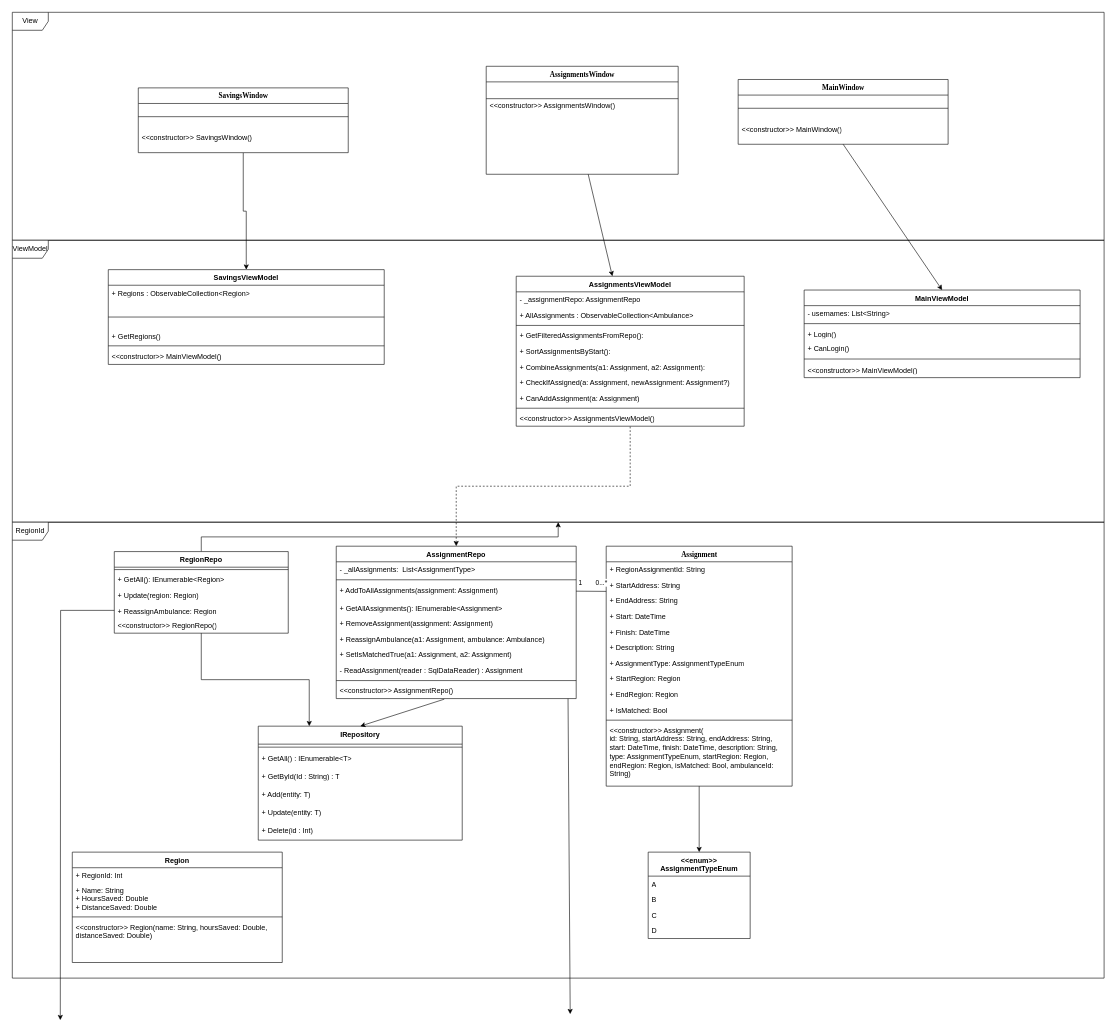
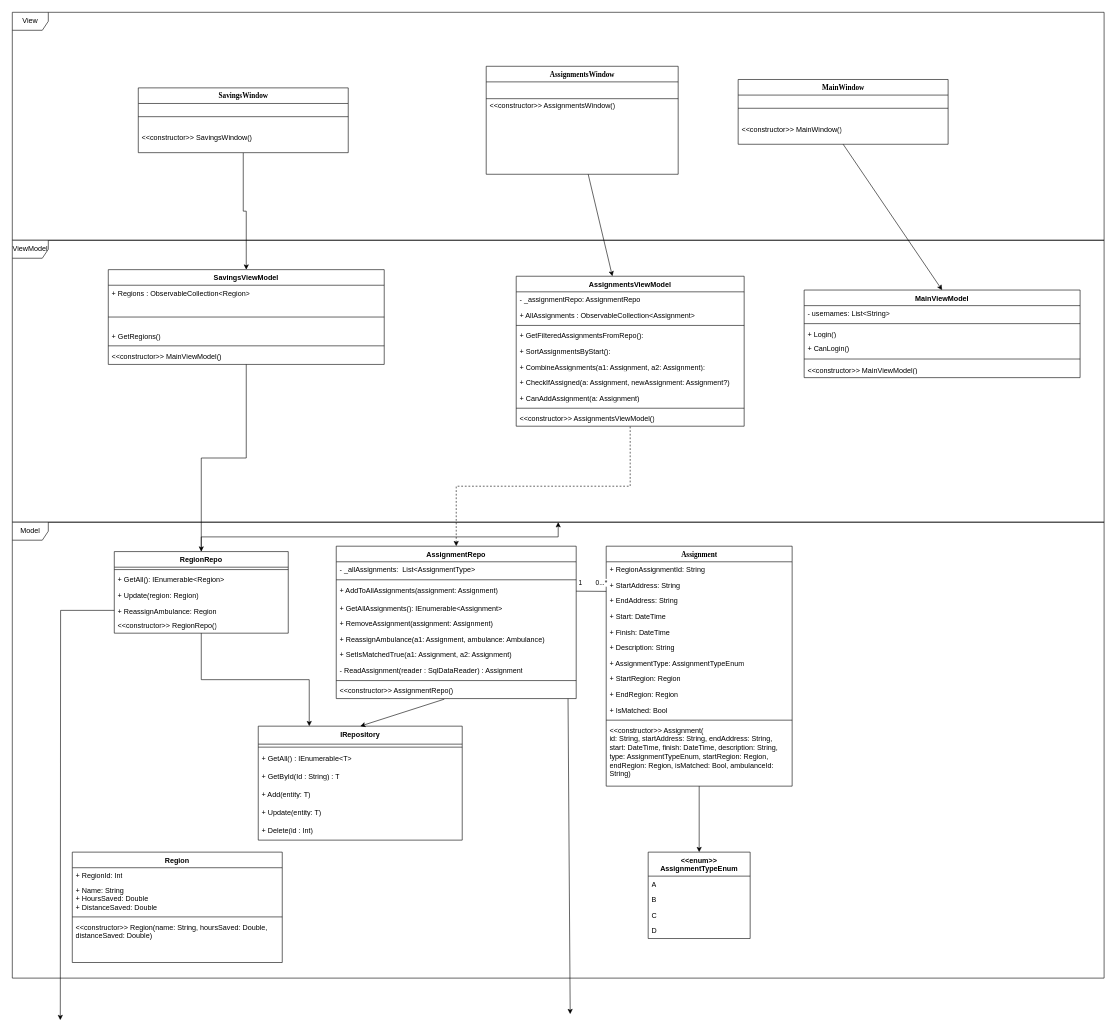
node "+ AllAssignments : ObservableCollection<Ambulance>": label "+ AllAssignments : ObservableCollection<Ambulance>" -> "+ AllAssignments : ObservableCollection<Assignment>"
edge "SavingsViewModel" -> "RegionRepo": added
node "RegionId": label "RegionId" -> "Model"
